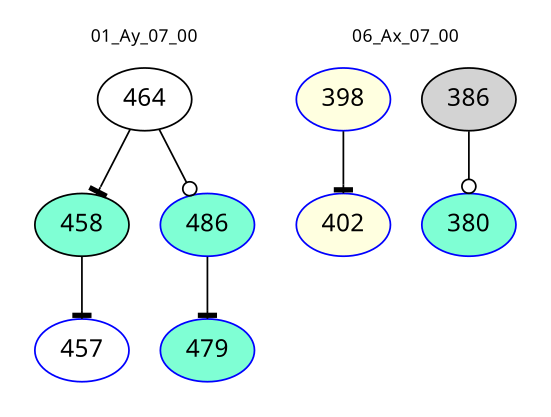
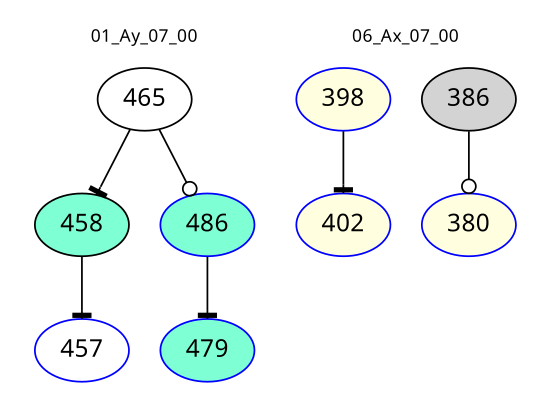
node "464": label "464" -> "465"
node "380": fillcolor aquamarine -> lightyellow
